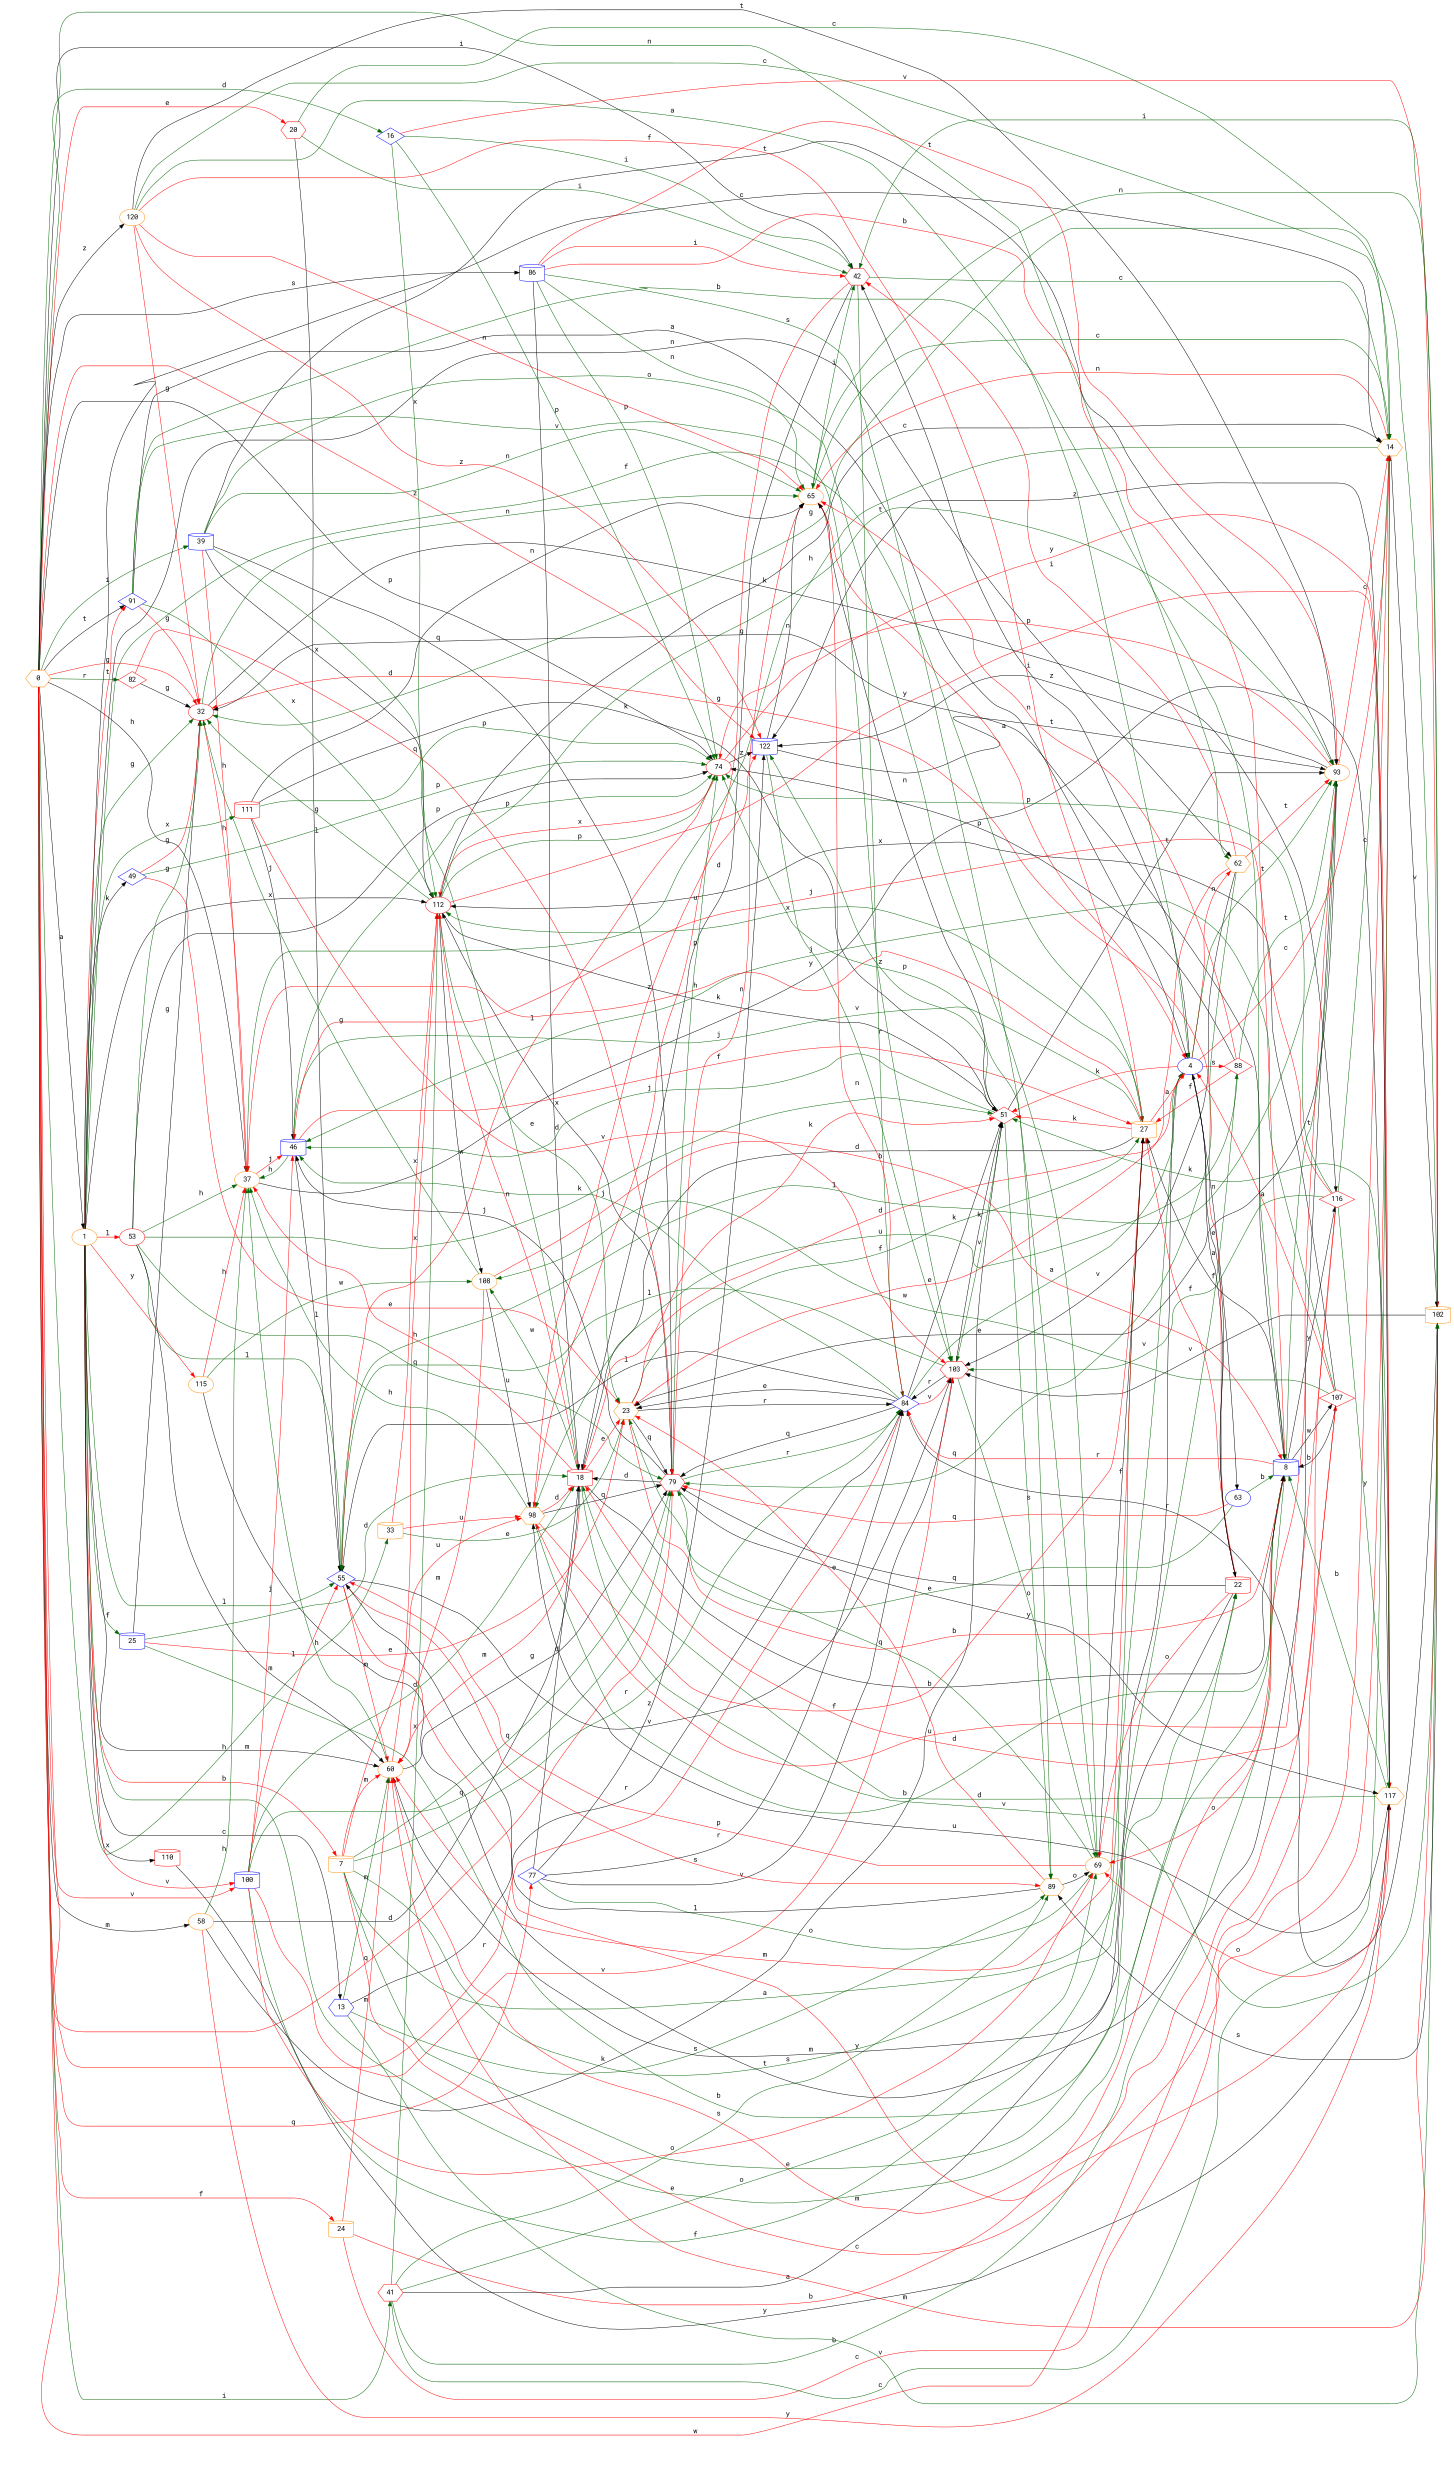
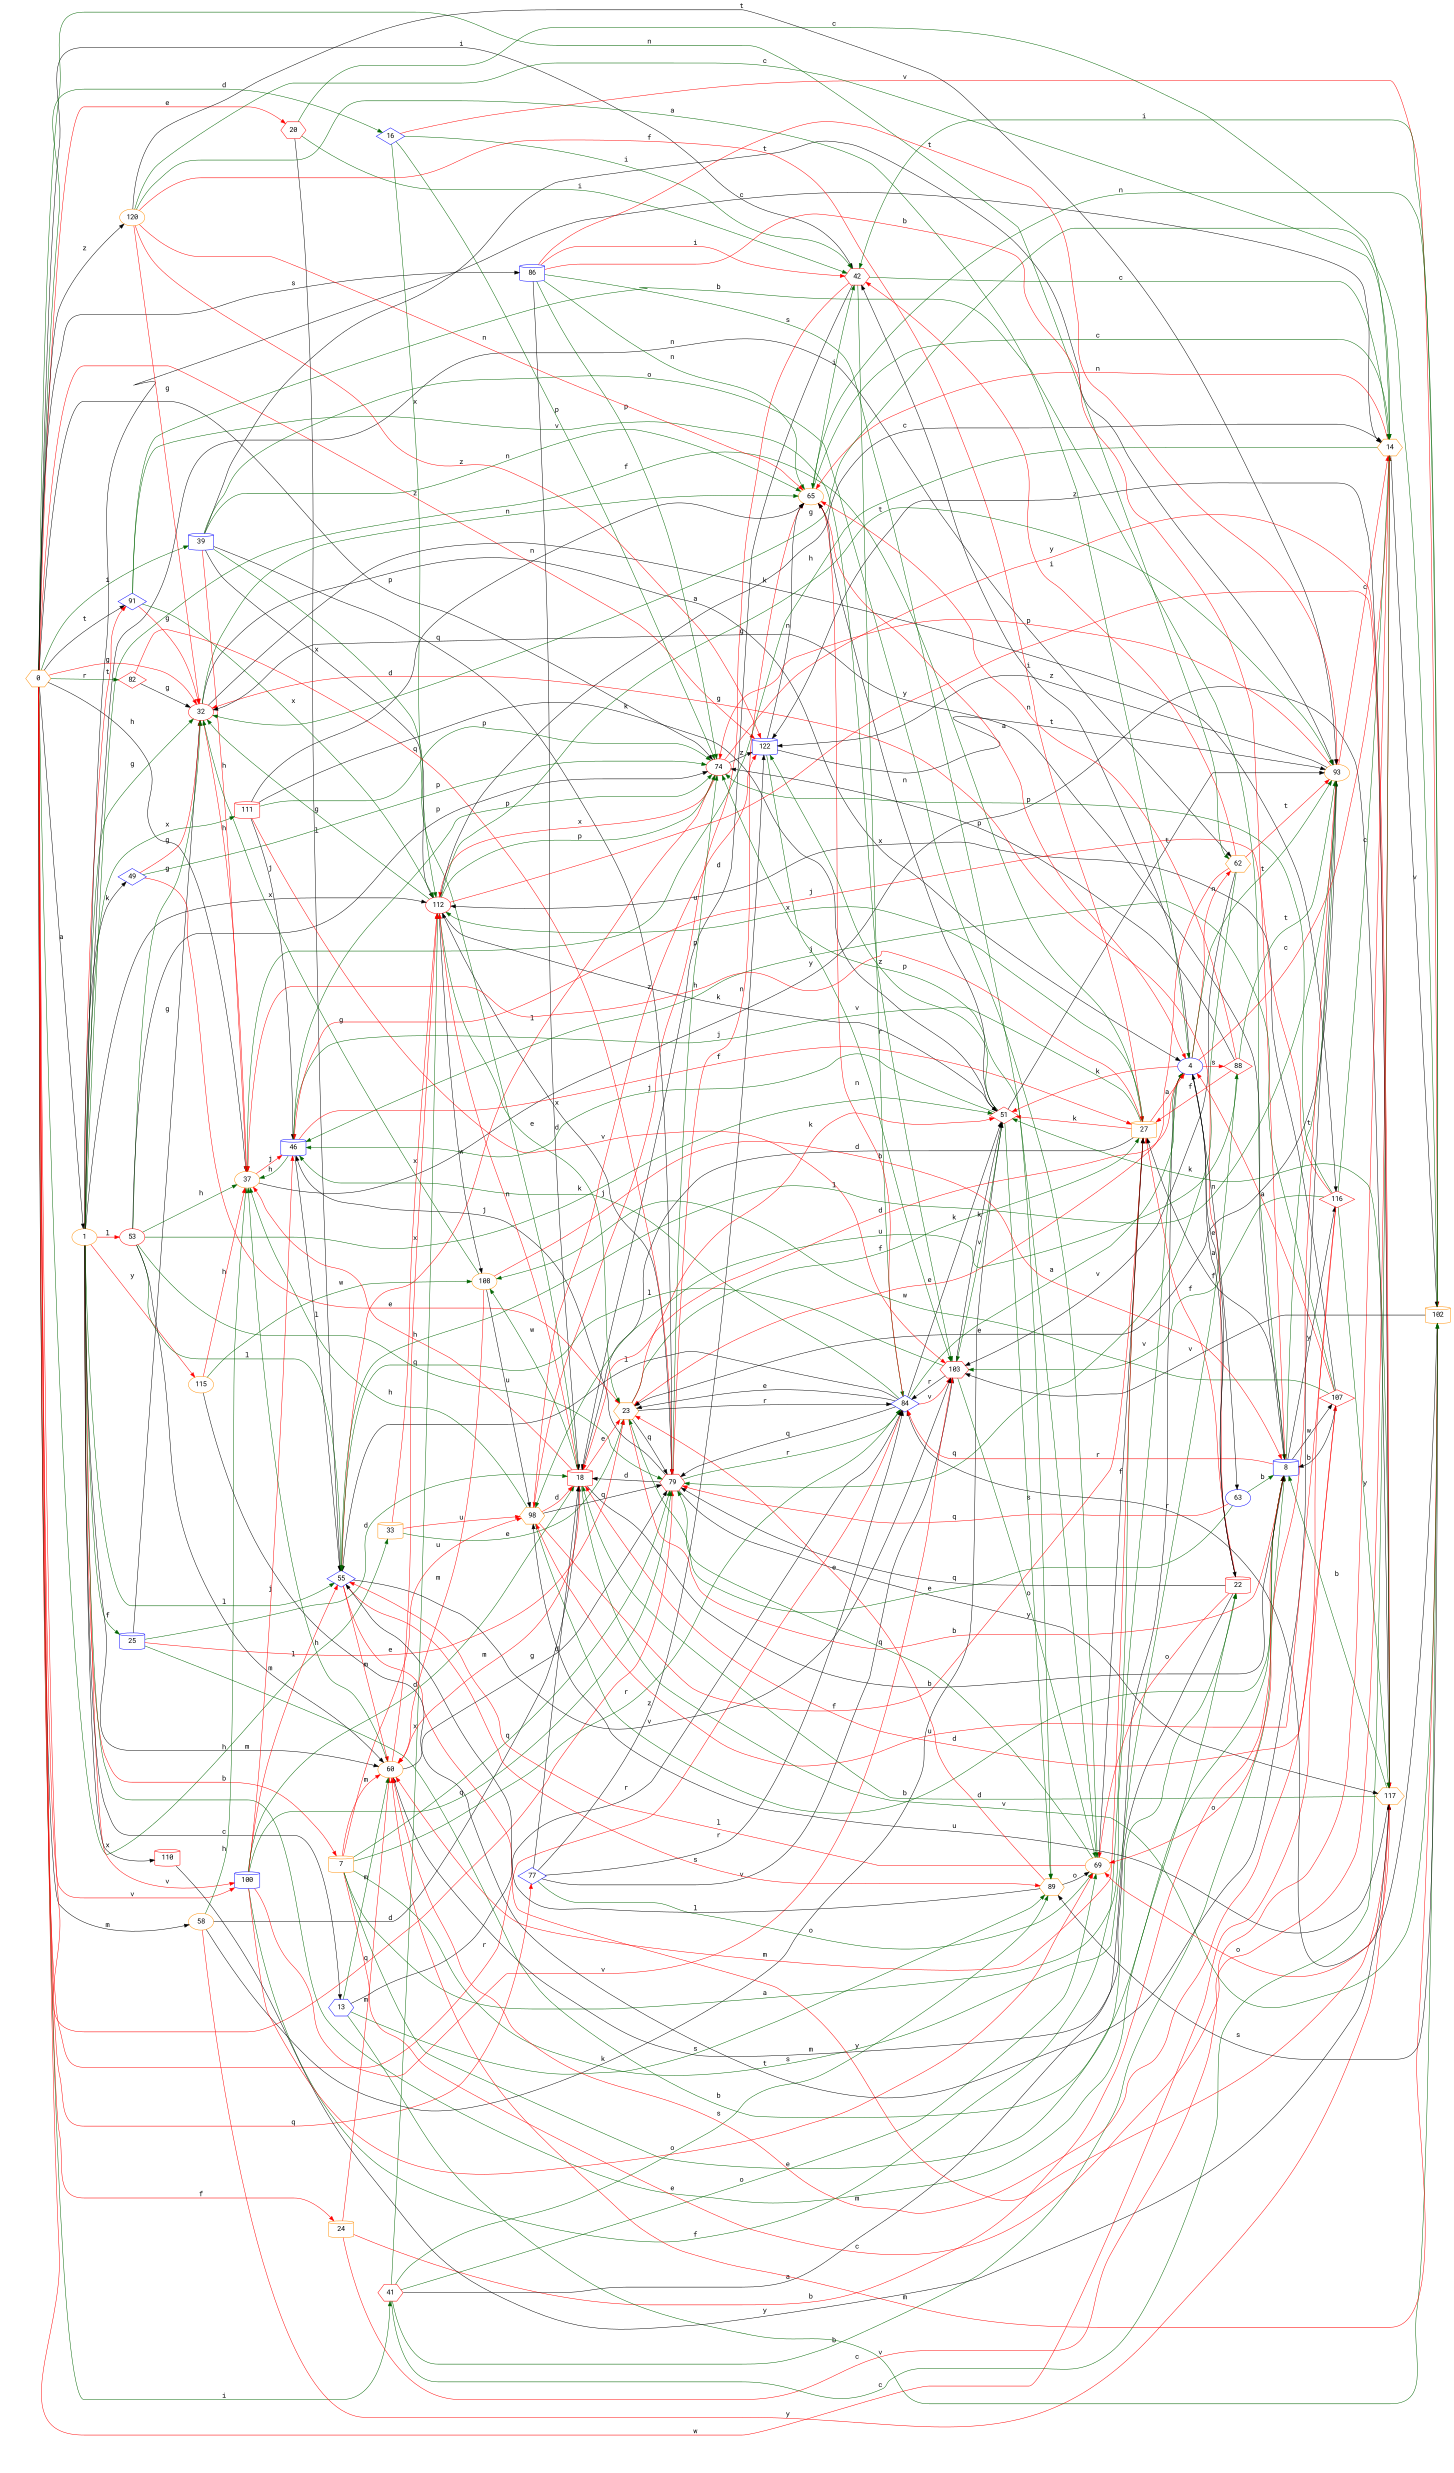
edge "91" -> "4": now "32" -> "4"
edge "69" -> "55": label "p" -> "l"
